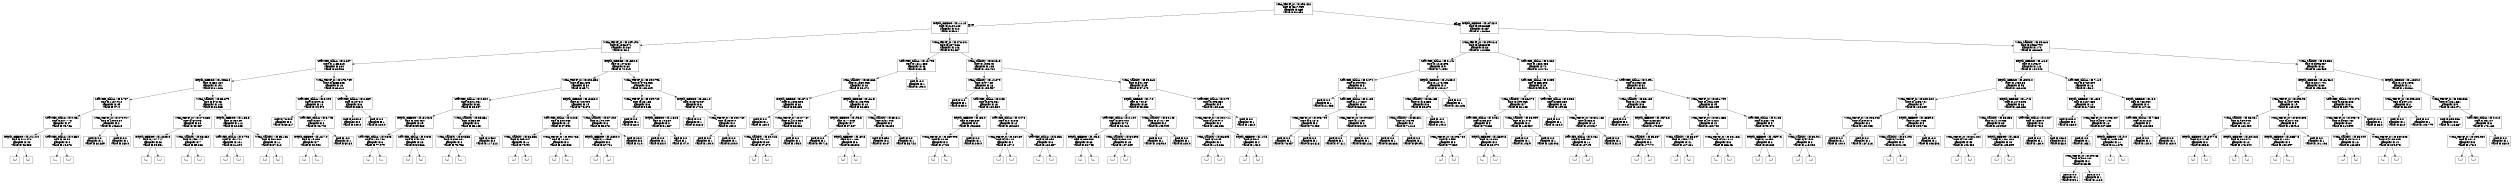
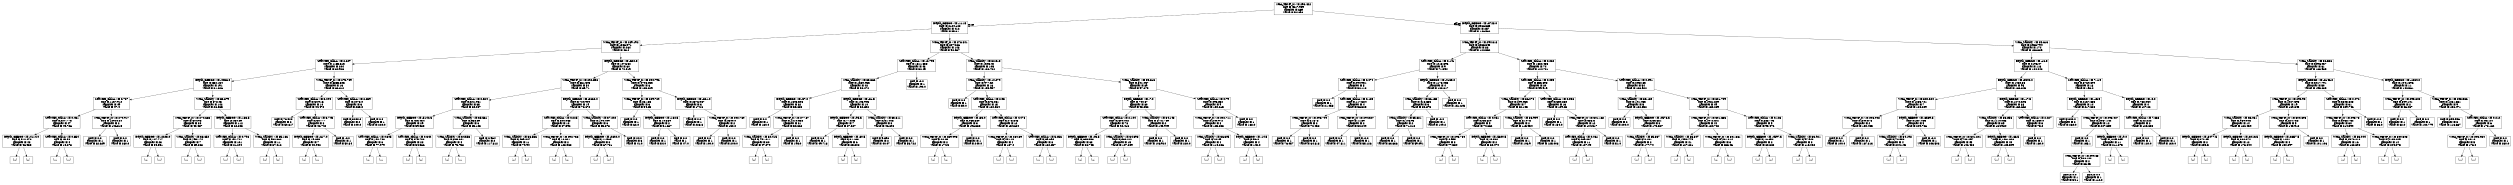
node "mse = 486.0 samples = 2 value = 58.0": removed
